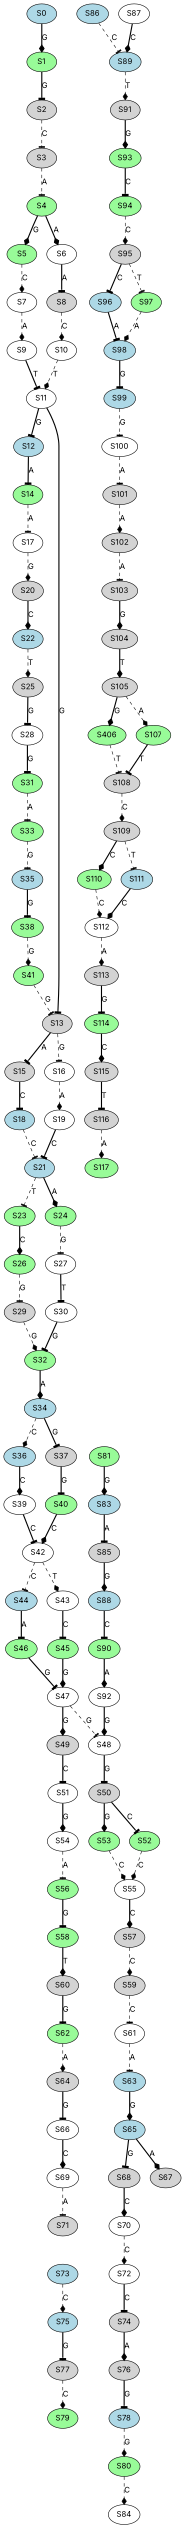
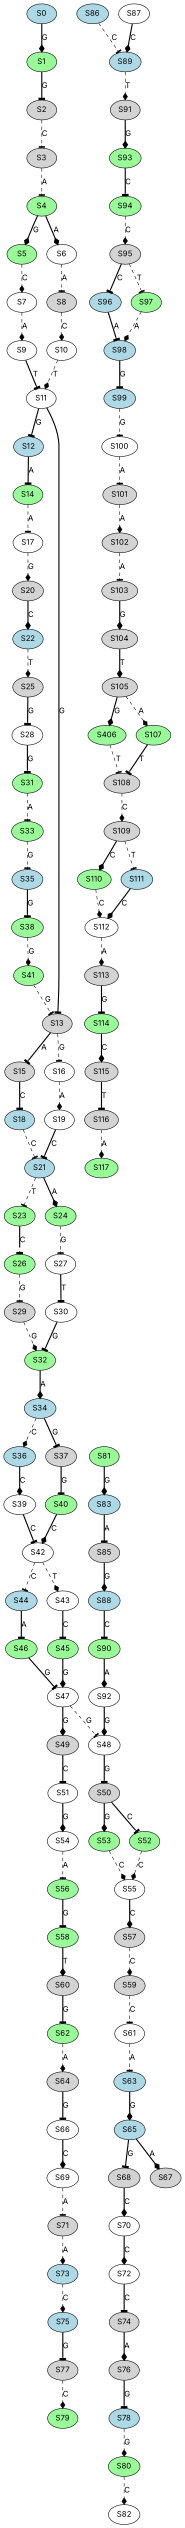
edge "S6" -> "S8": style bold -> dashed
edge "S23" -> "S26": arrowhead diamond -> tee
edge "S71" -> "S73": added, label "A"
edge "S70" -> "S72": style dashed -> bold
node "S84": label "S84" -> "S82"
